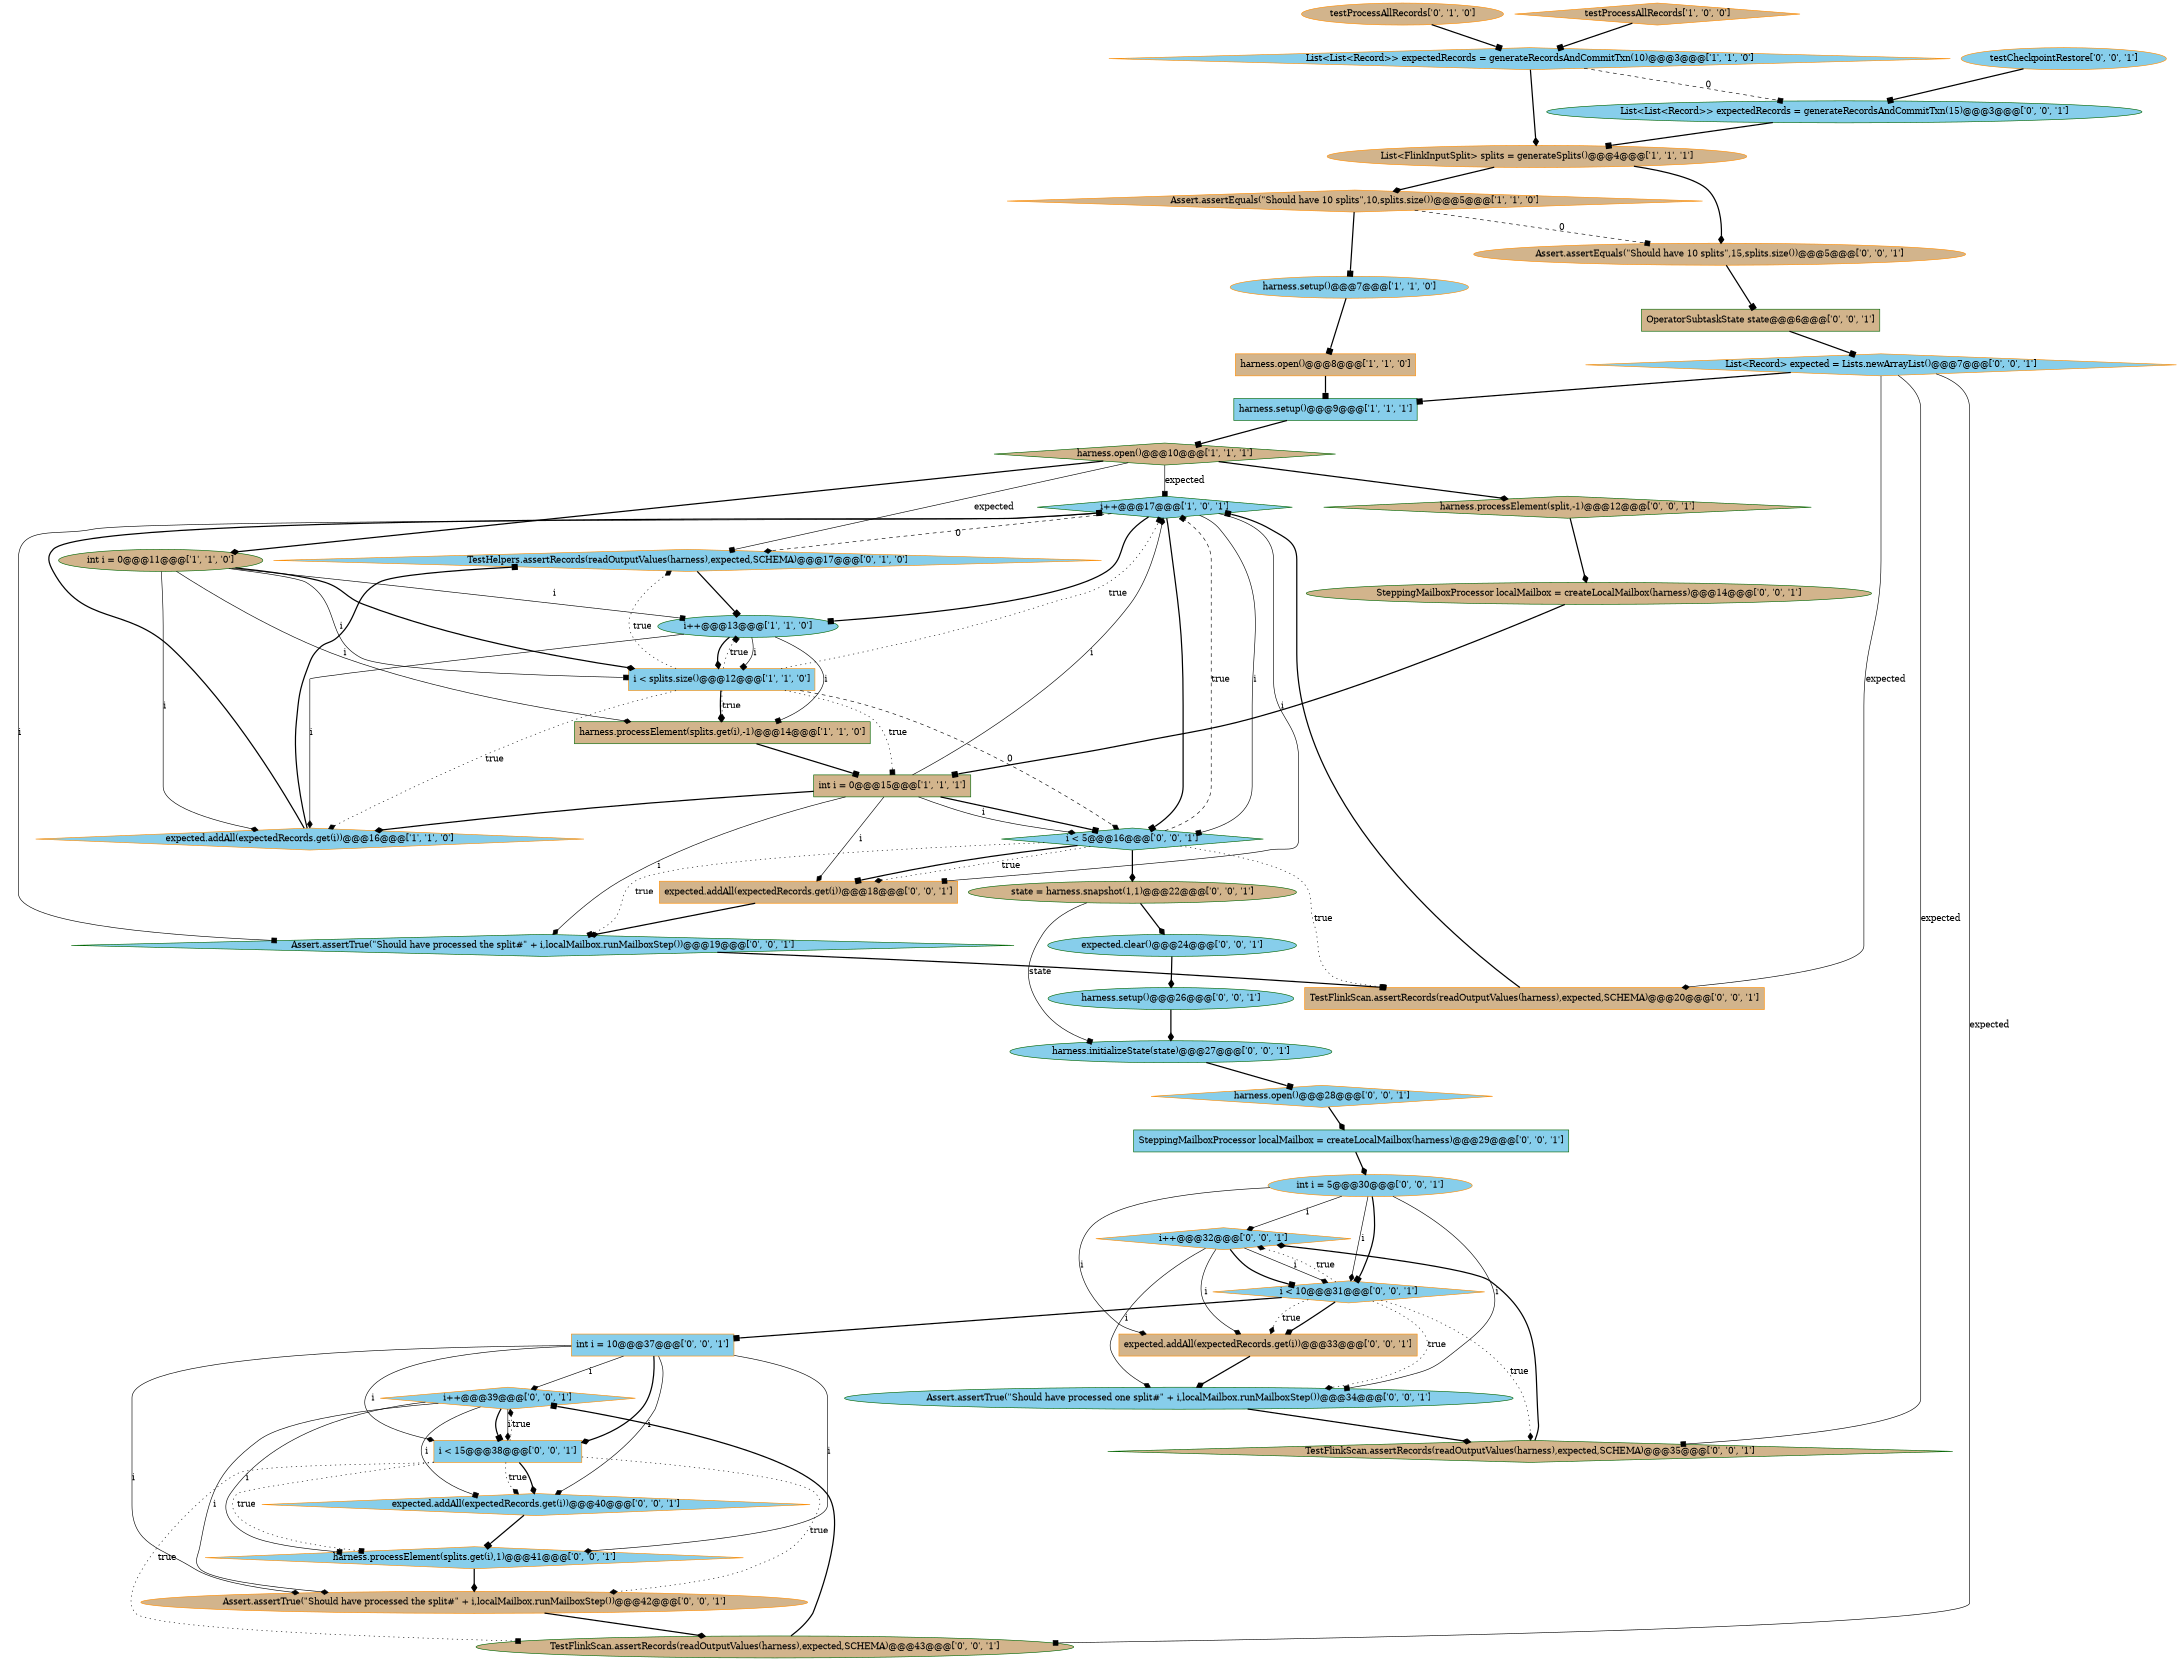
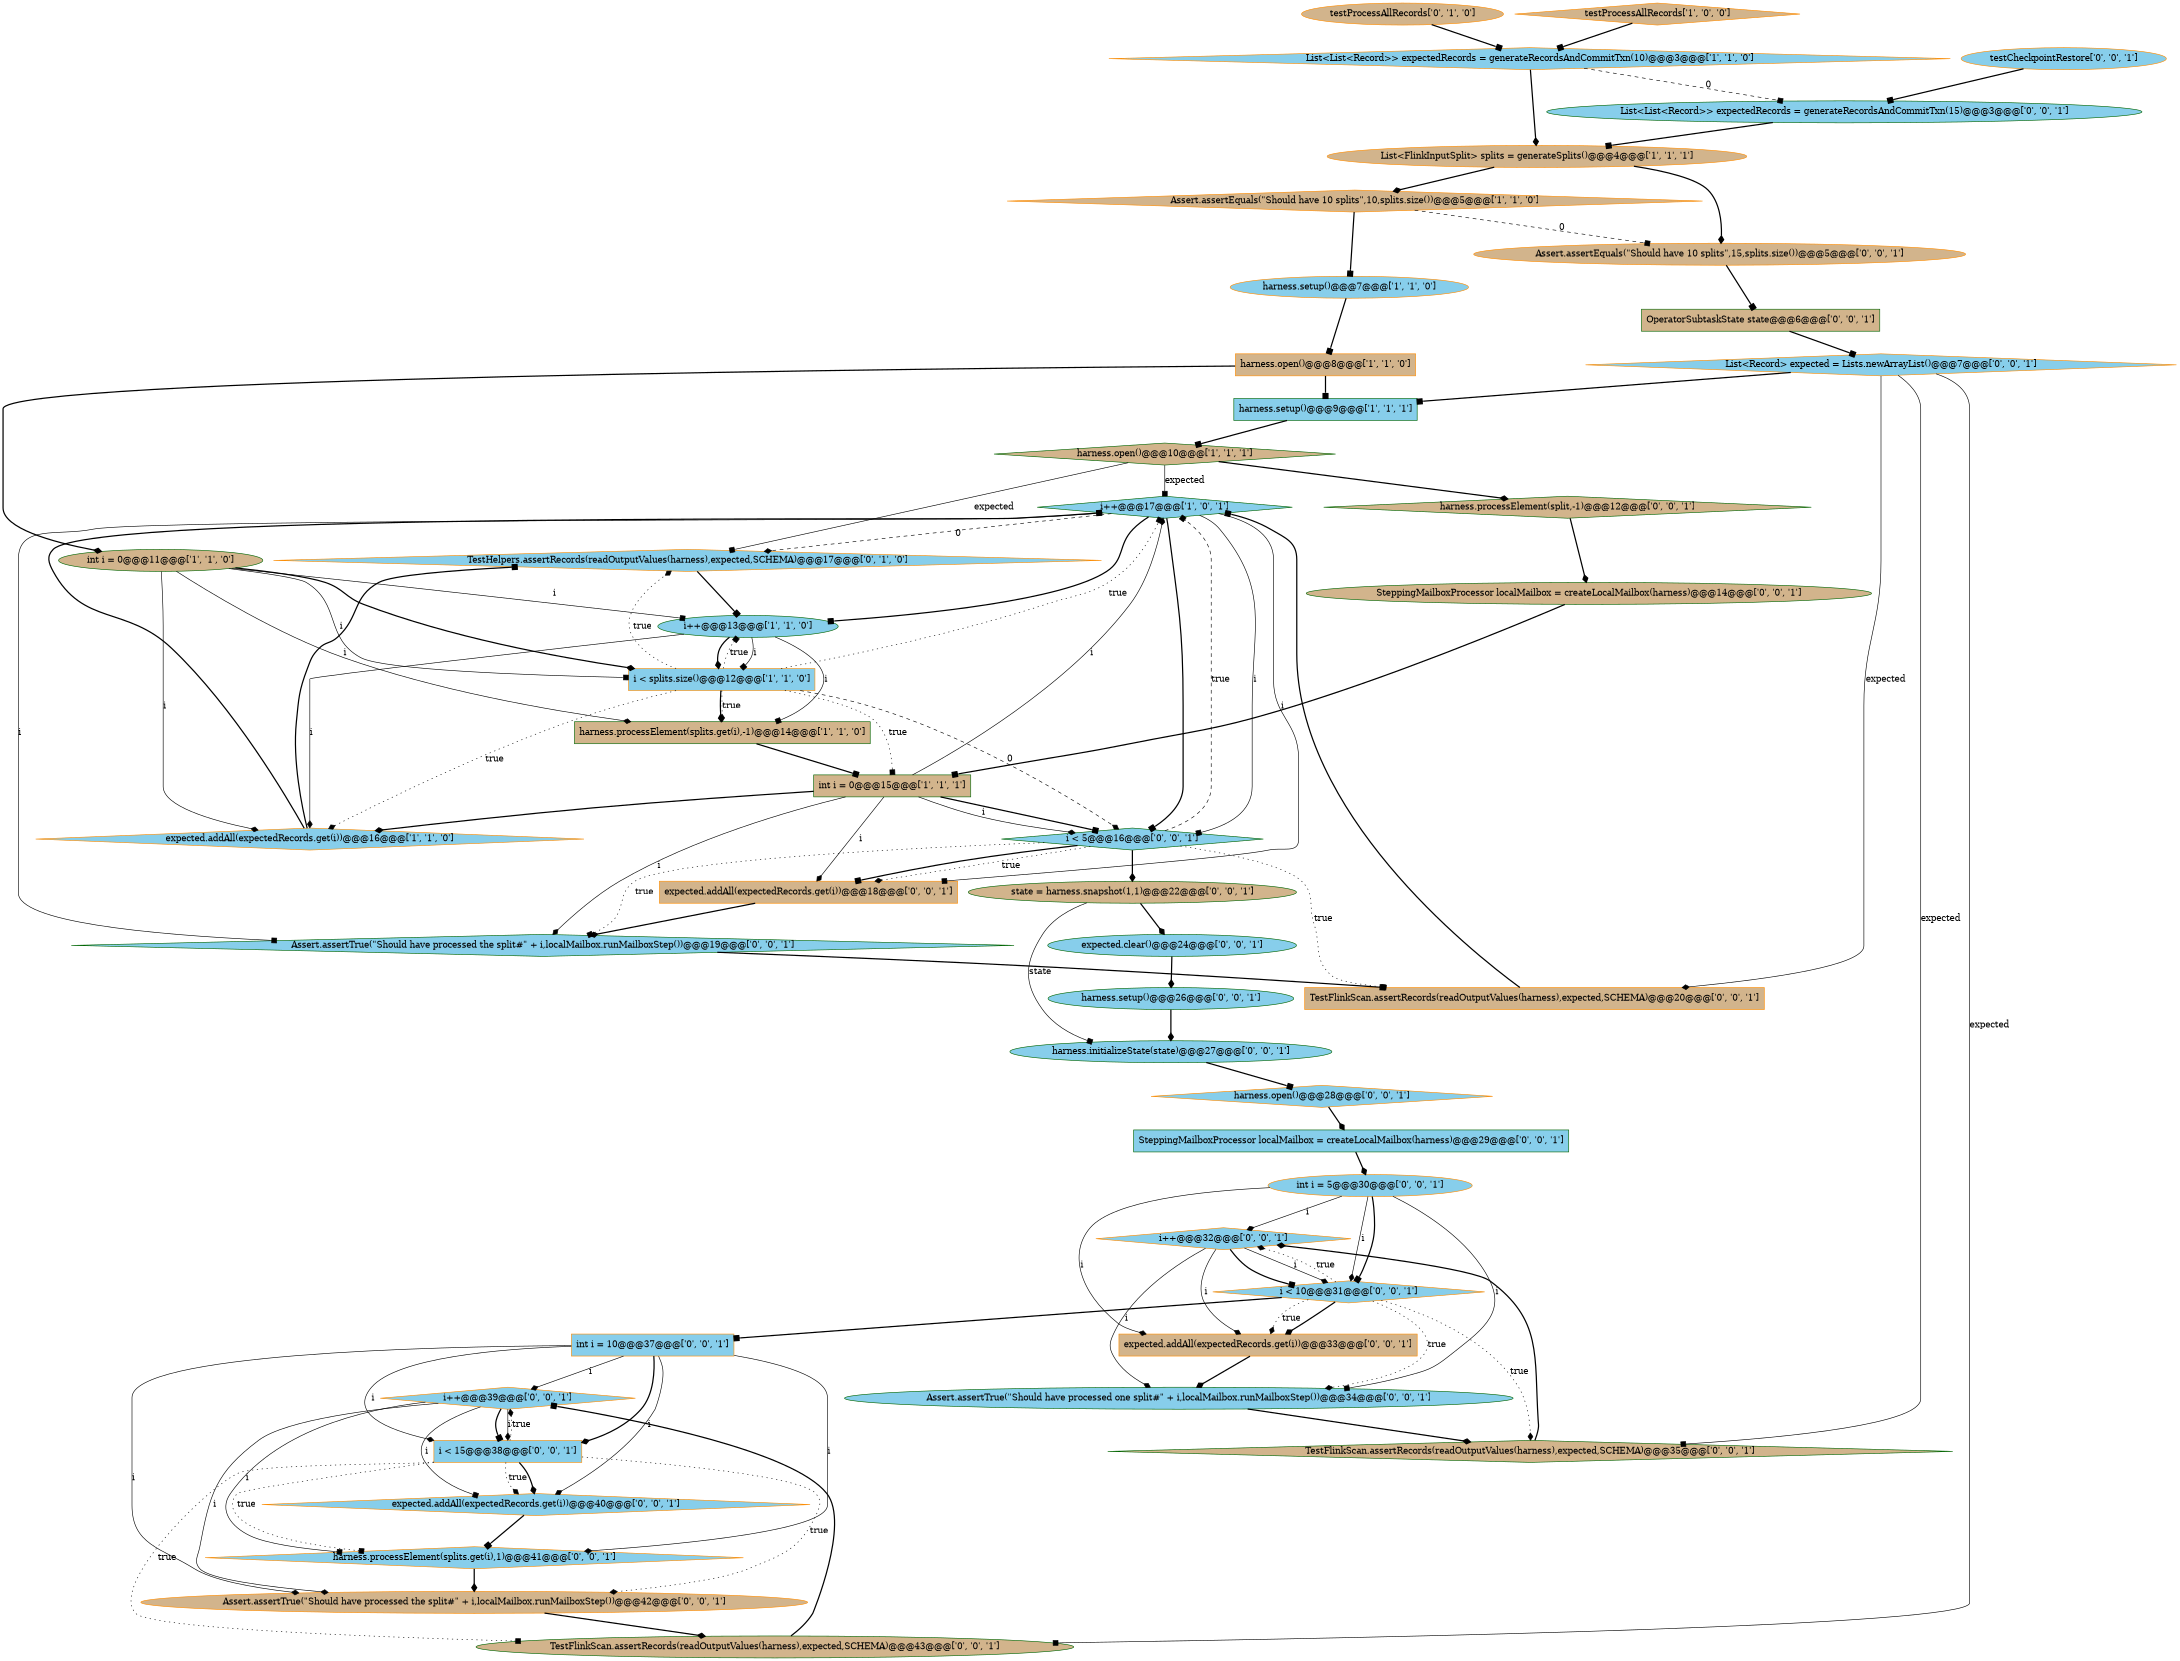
edge "harness.open()@@@10@@@['1', '1', '1']" -> "int i = 0@@@11@@@['1', '1', '0']": now "harness.open()@@@8@@@['1', '1', '0']" -> "int i = 0@@@11@@@['1', '1', '0']"
